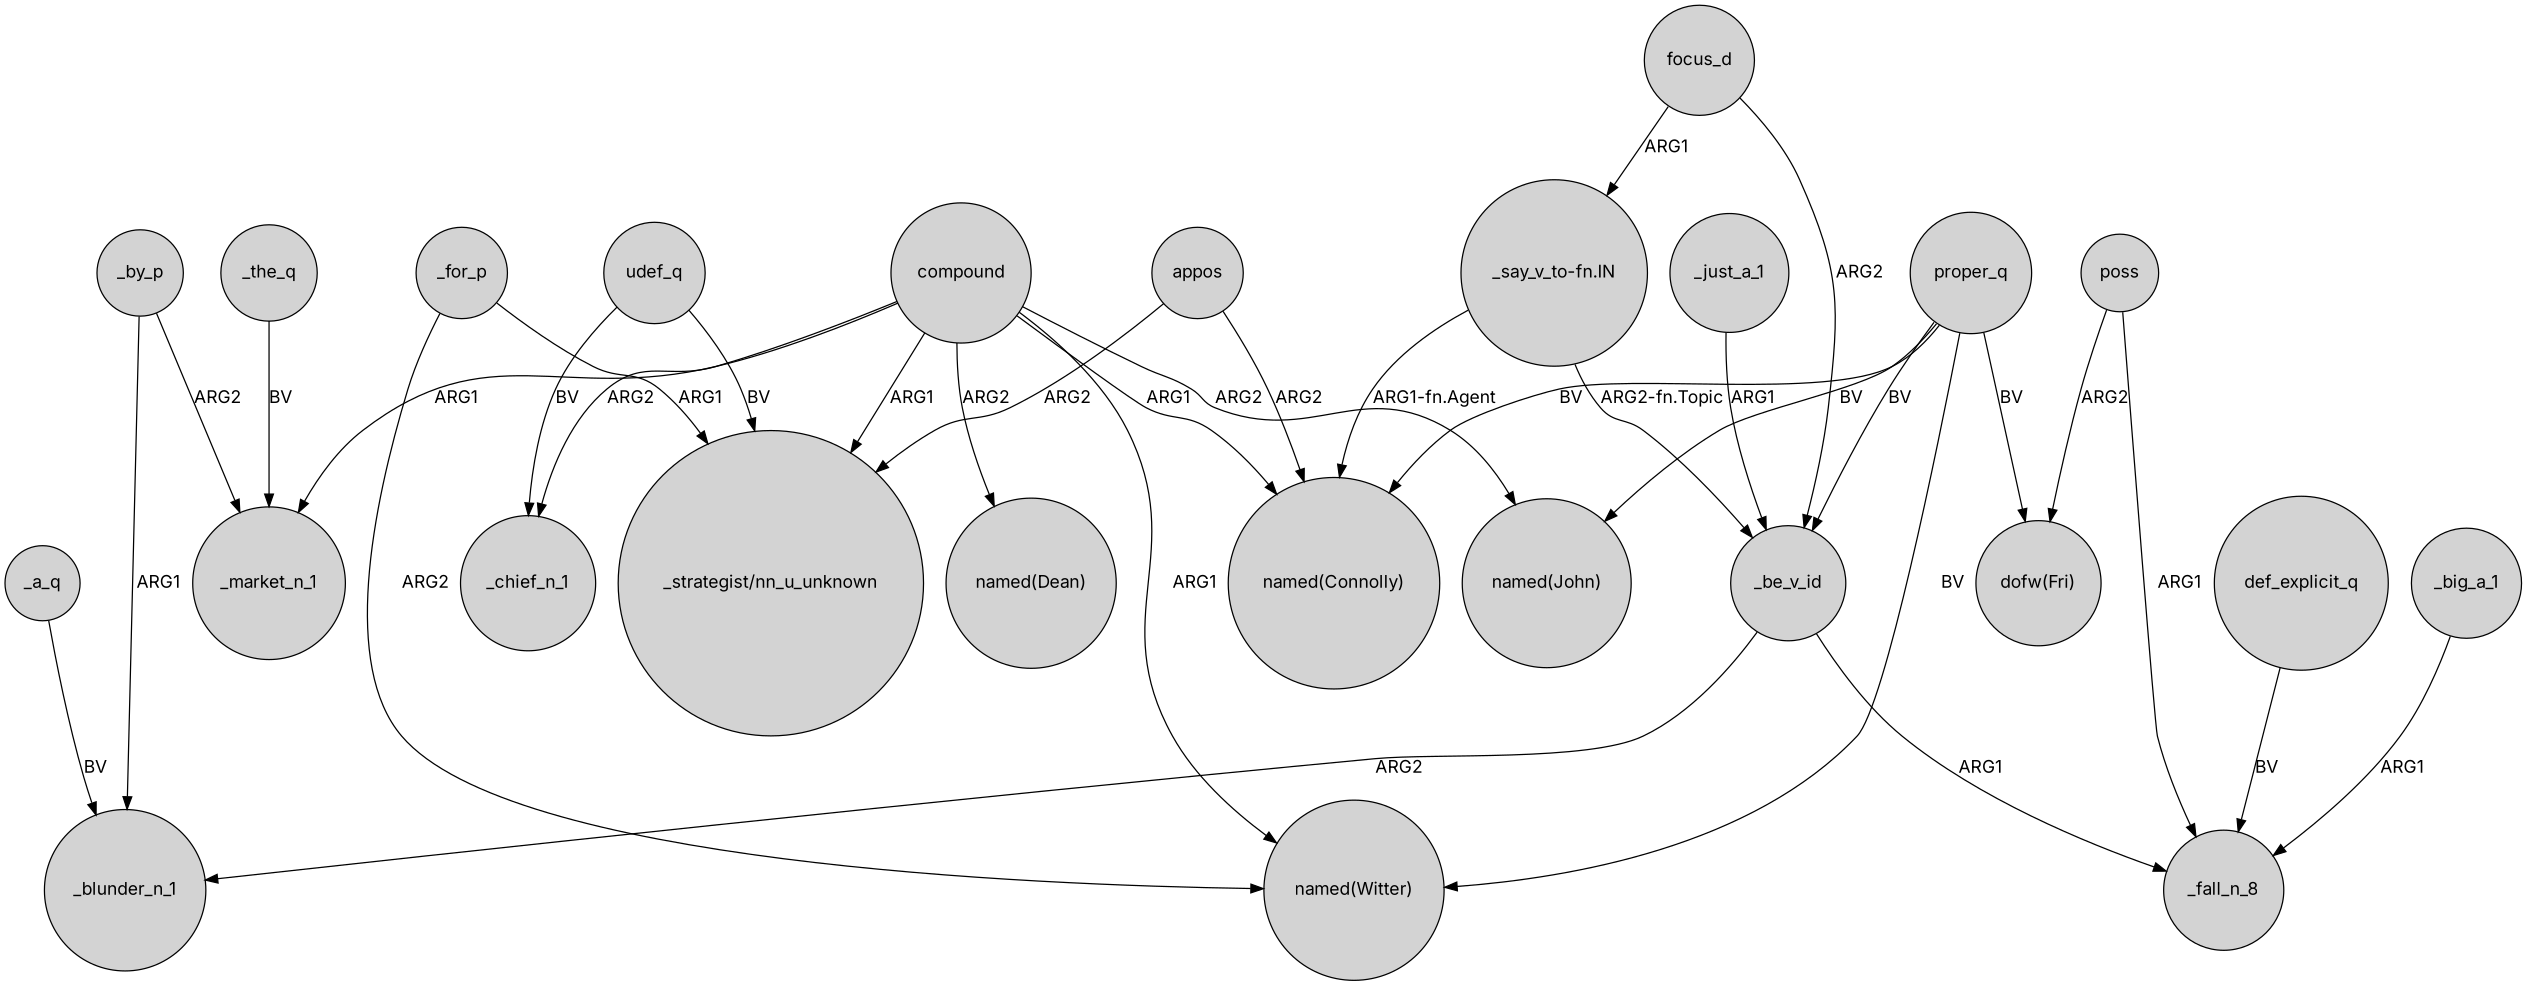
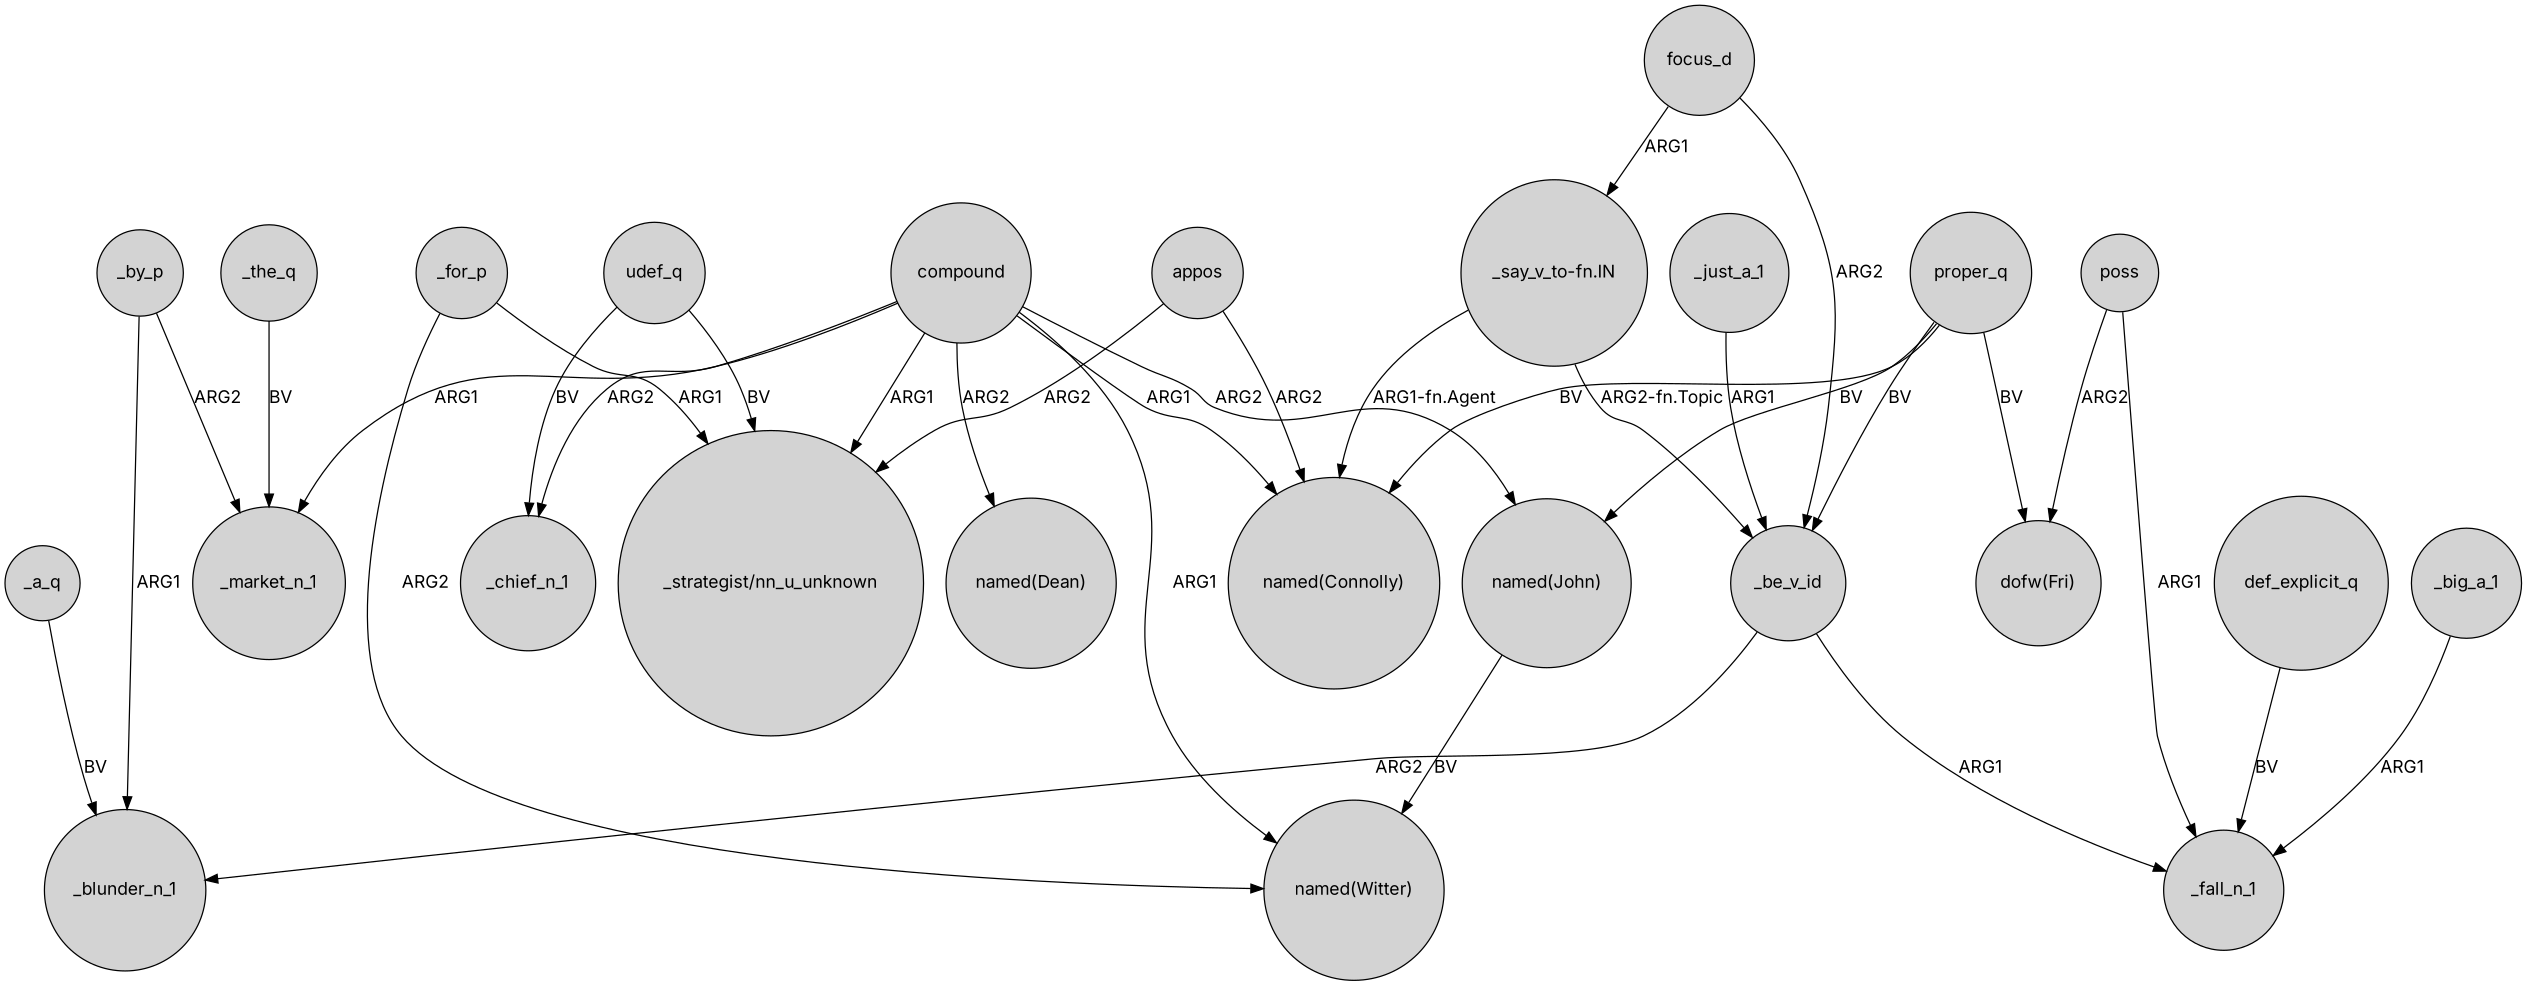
edge "proper_q" -> "named(Witter)": now "named(John)" -> "named(Witter)"
node "_fall_n_8": label "_fall_n_8" -> "_fall_n_1"
